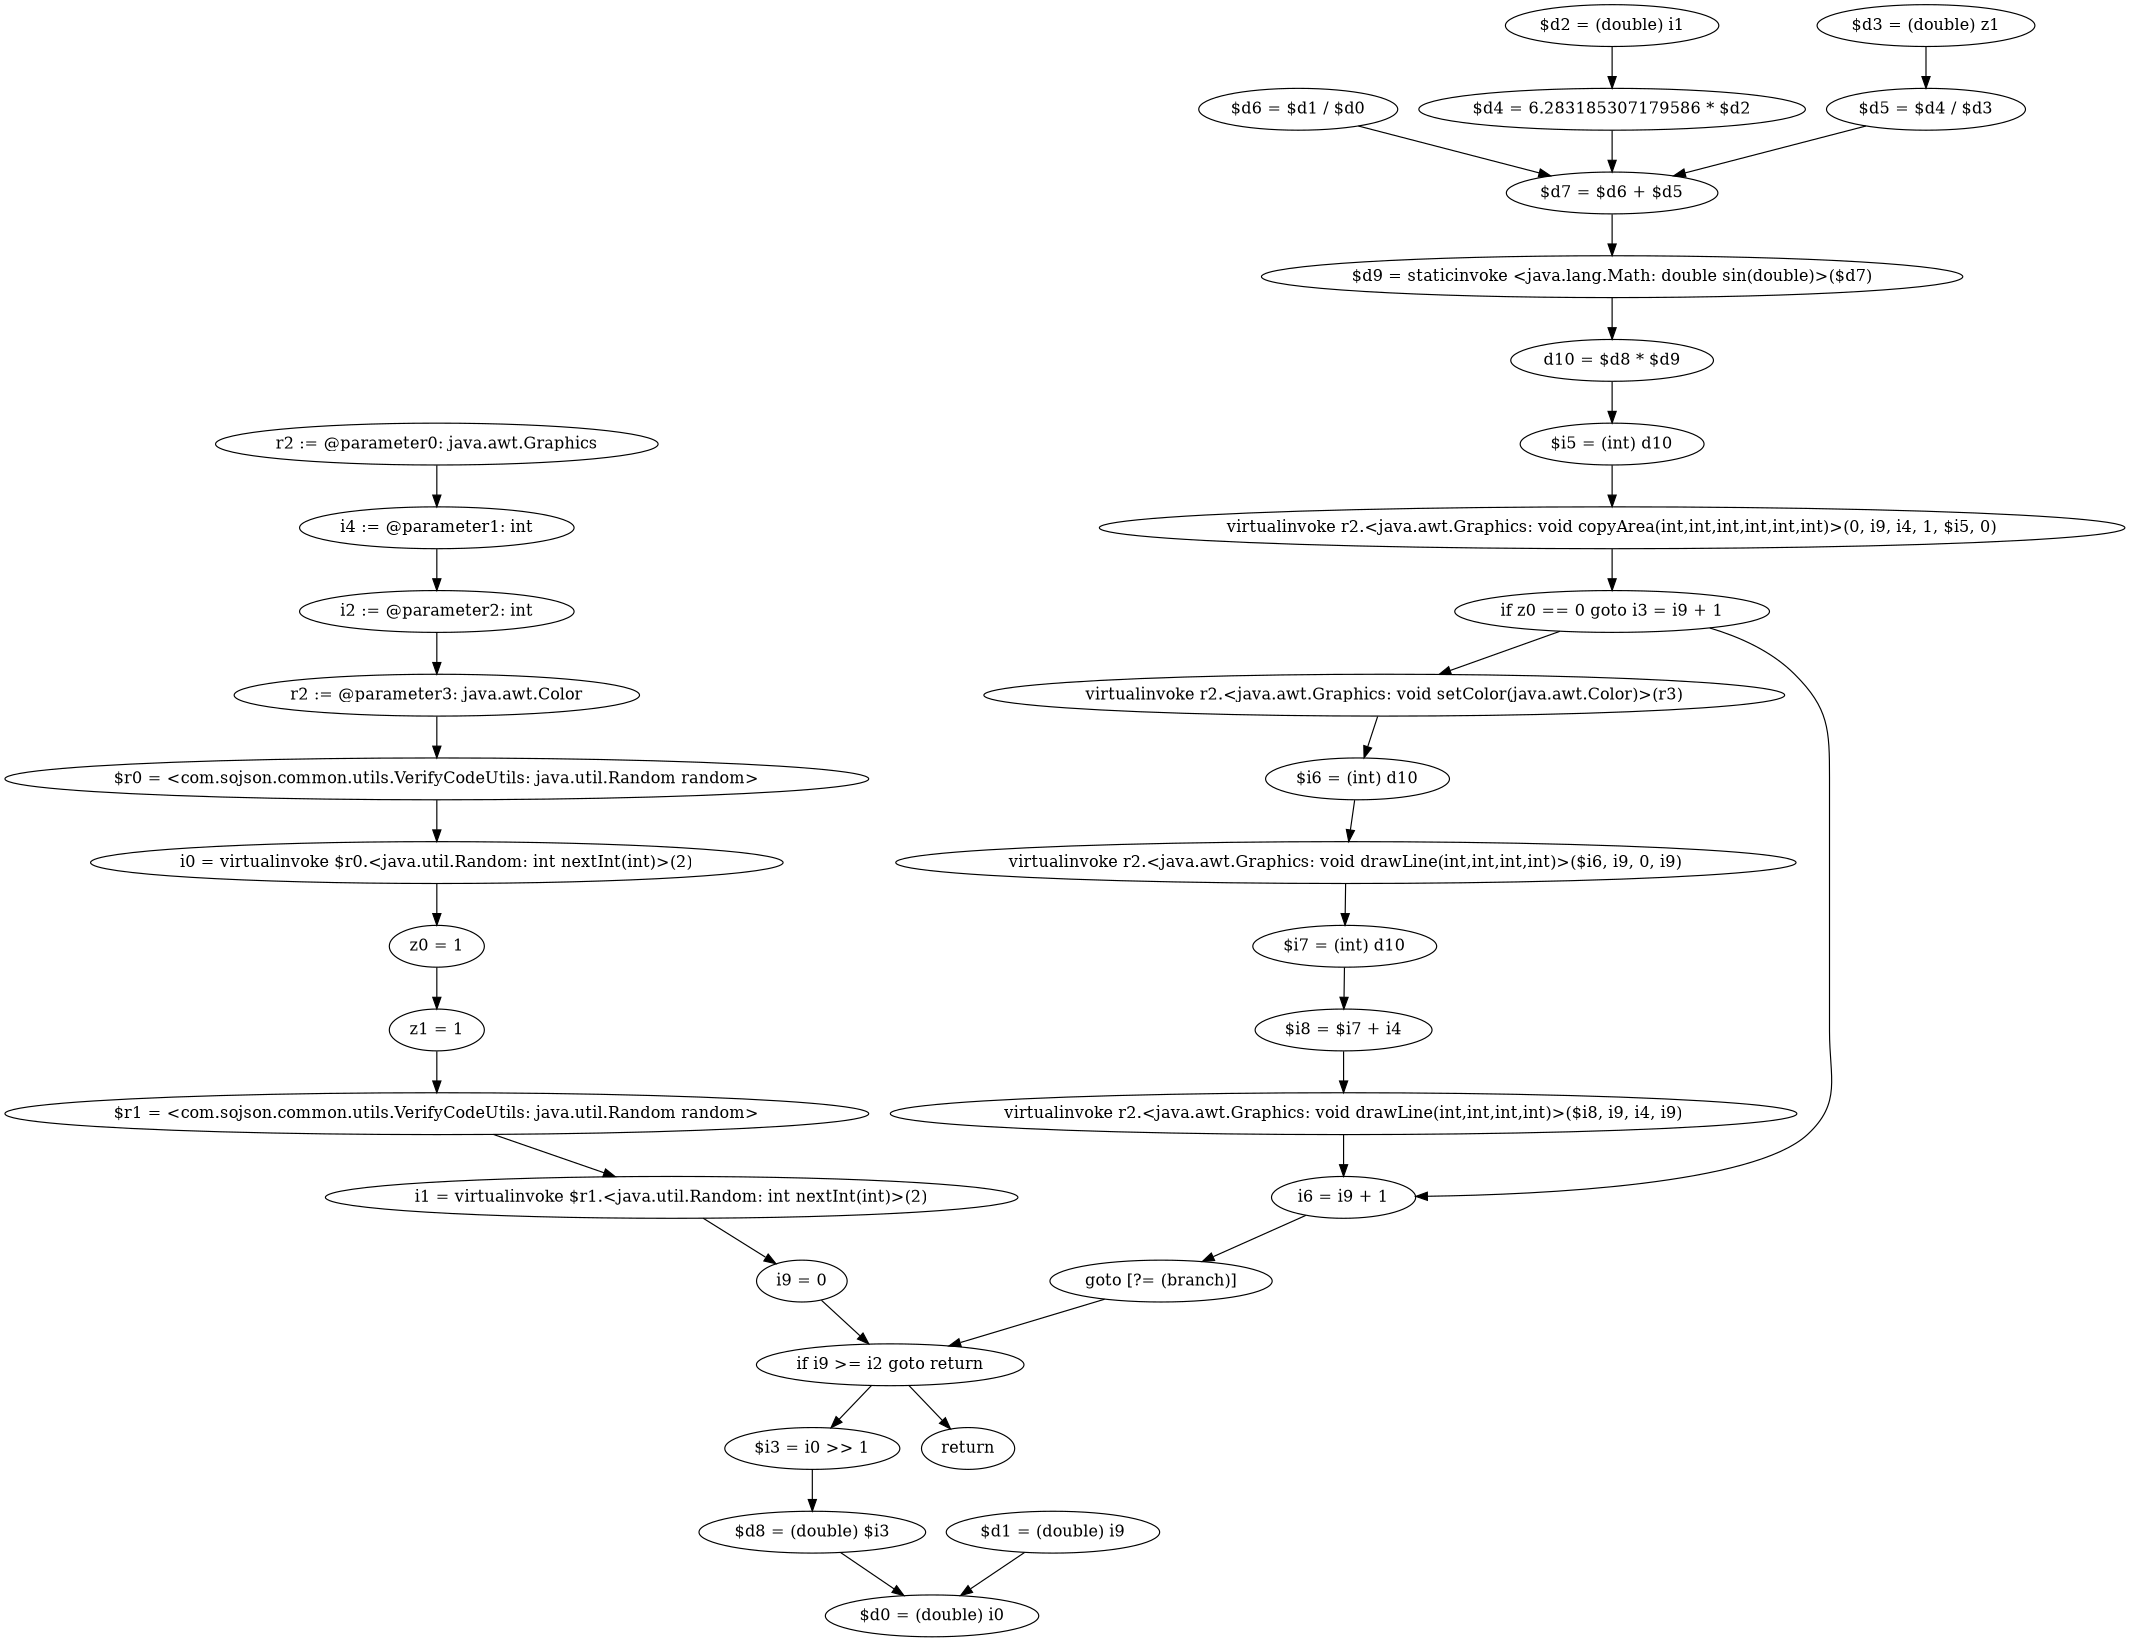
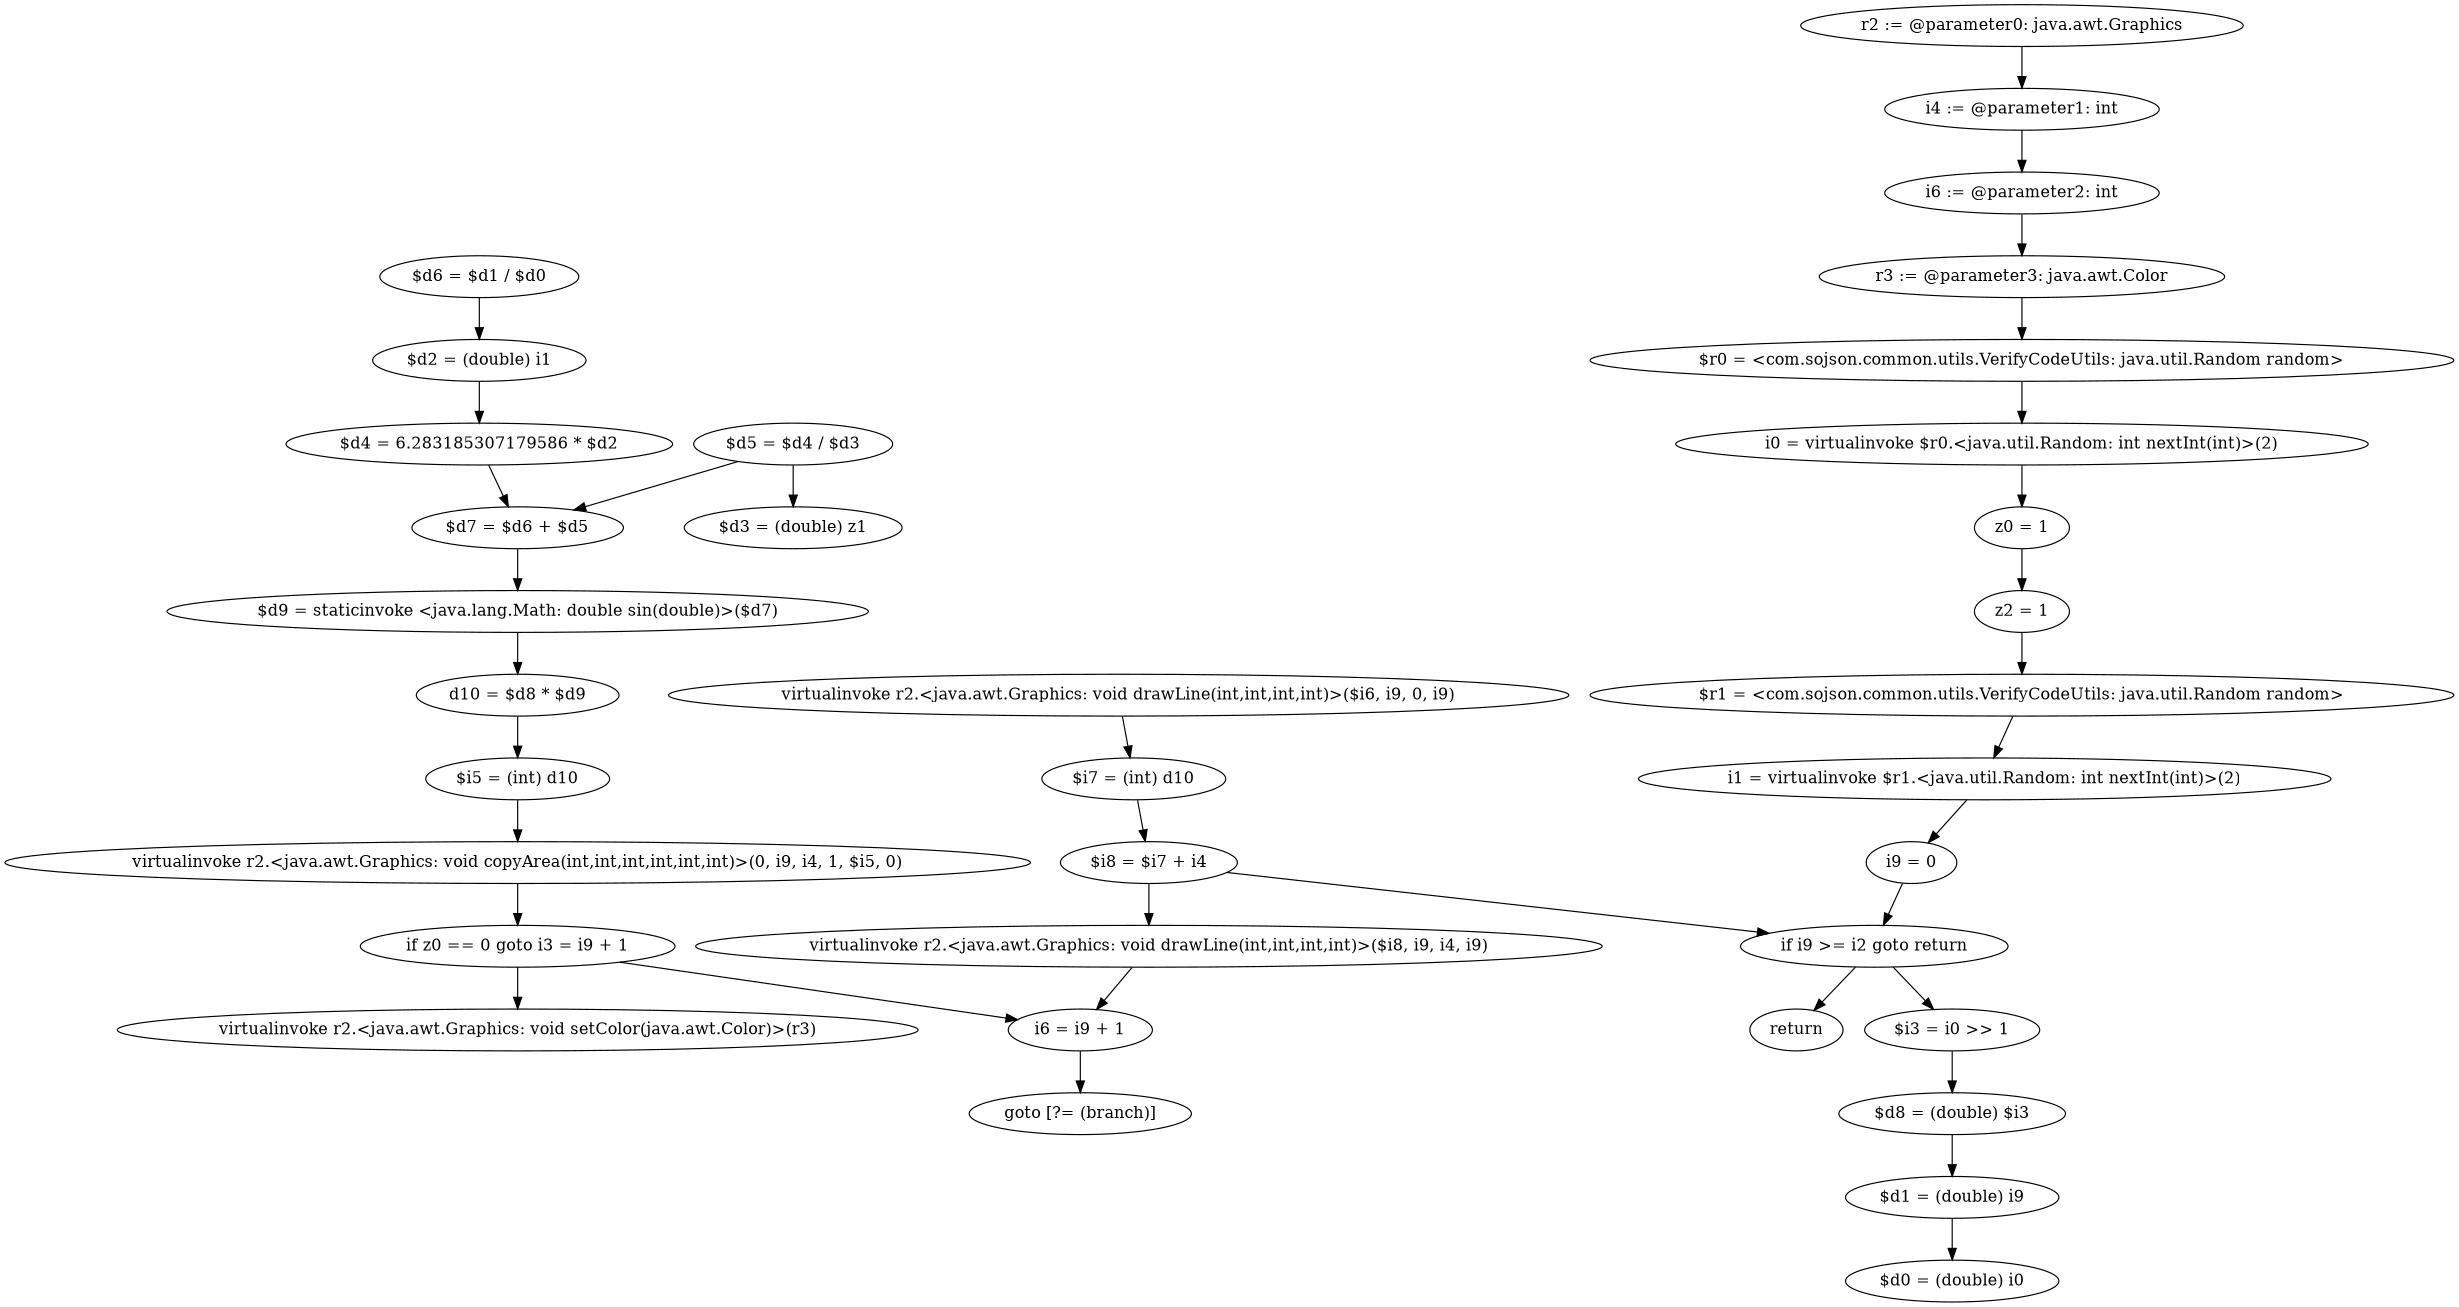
edge "$d3 = (double) z1" -> "$d5 = $d4 / $d3": reversed
edge "$d6 = $d1 / $d0" -> "$d7 = $d6 + $d5": now "$d6 = $d1 / $d0" -> "$d2 = (double) i1"
node "i2 := @parameter2: int": label "i2 := @parameter2: int" -> "i6 := @parameter2: int"
node "r2 := @parameter3: java.awt.Color": label "r2 := @parameter3: java.awt.Color" -> "r3 := @parameter3: java.awt.Color"
node "$i6 = (int) d10": removed
node "z1 = 1": label "z1 = 1" -> "z2 = 1"
edge "goto [?= (branch)]" -> "if i9 >= i2 goto return": now "$i8 = $i7 + i4" -> "if i9 >= i2 goto return"
edge "$d8 = (double) $i3" -> "$d0 = (double) i0": now "$d8 = (double) $i3" -> "$d1 = (double) i9"
